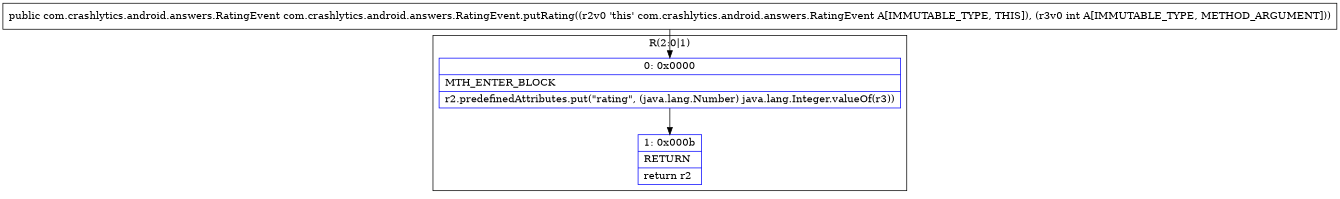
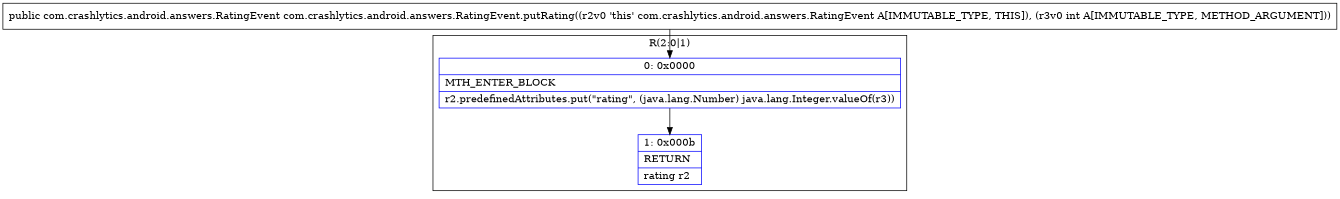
node "1: 0x000b": text "return r2" -> "rating r2"
